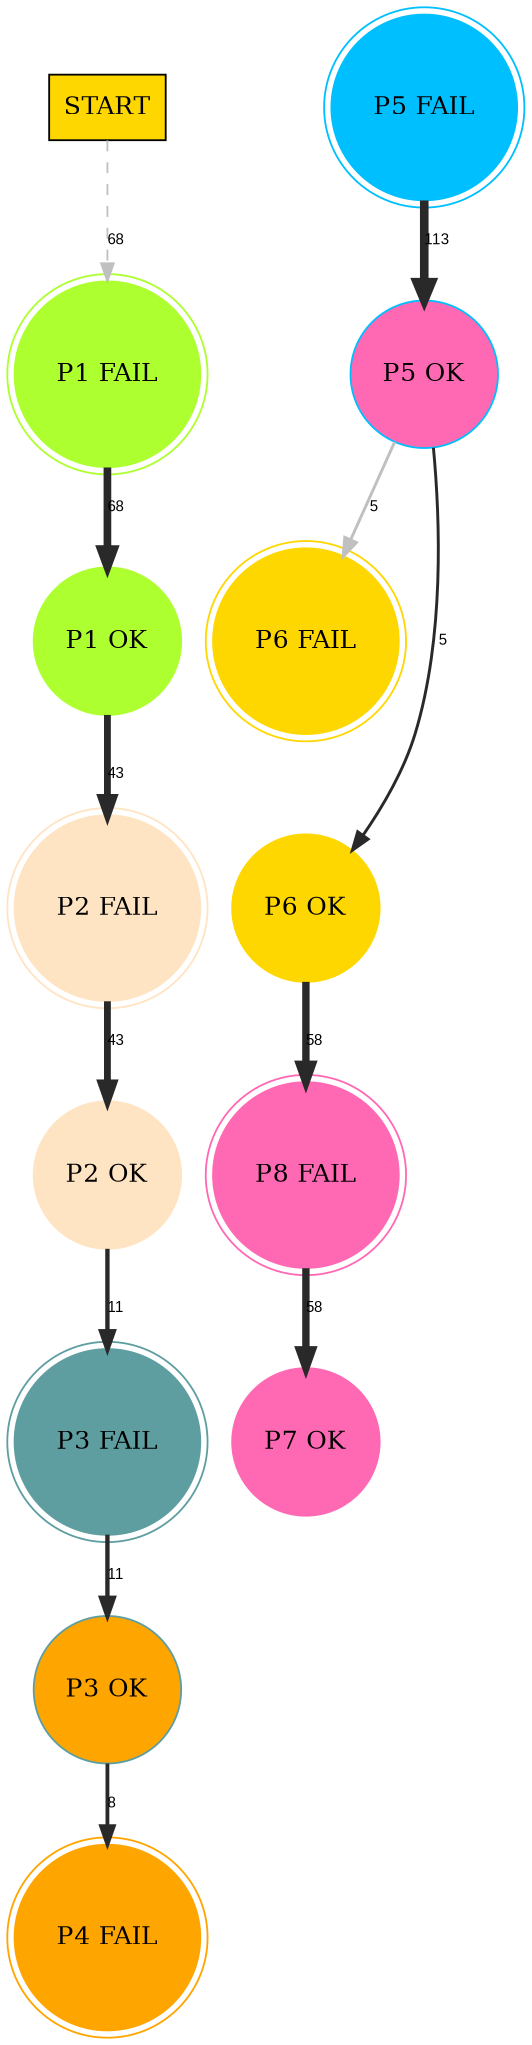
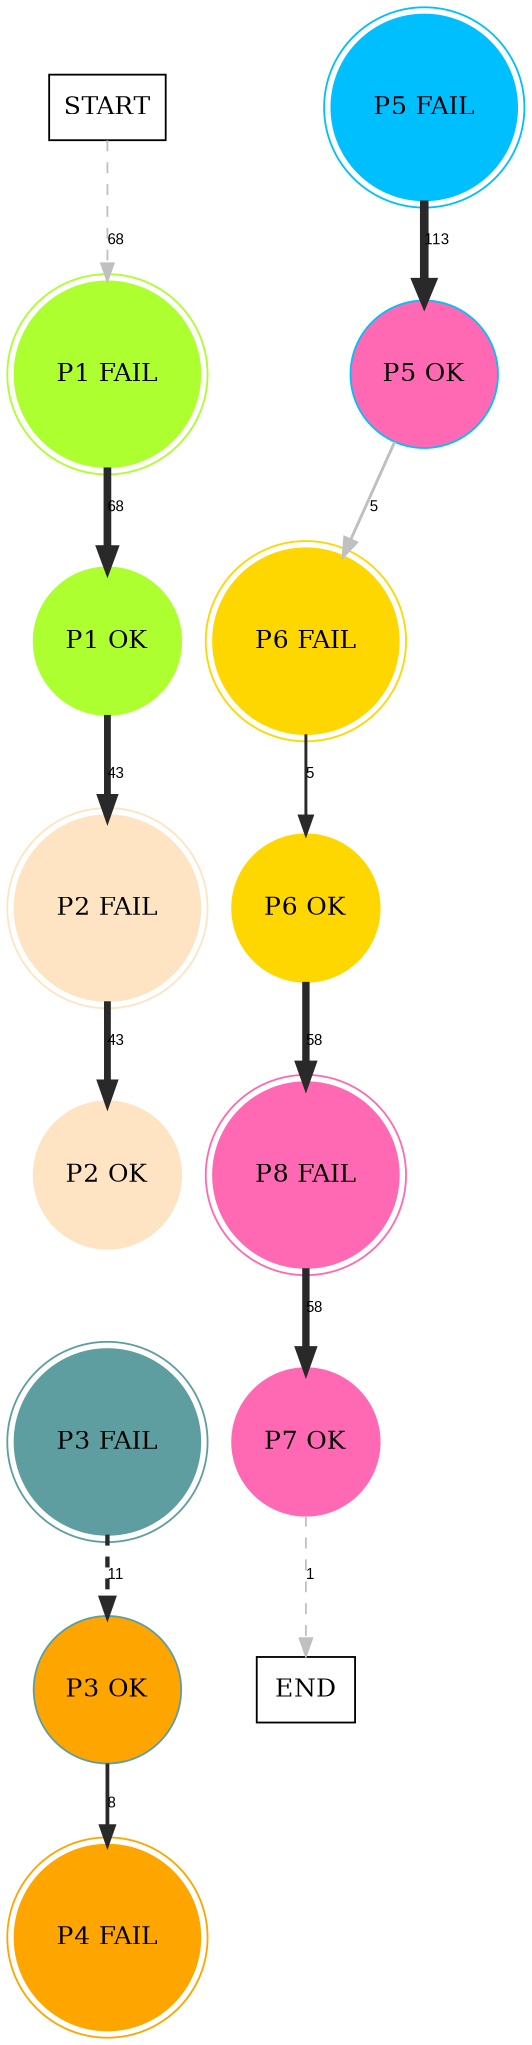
node "START": fillcolor gold -> white
edge "P5 OK" -> "P6 OK": now "P6 FAIL" -> "P6 OK"
edge "P2 OK" -> "P3 FAIL": removed, label "11"
edge "P3 FAIL" -> "P3 OK": style solid -> dashed
node "END": added
